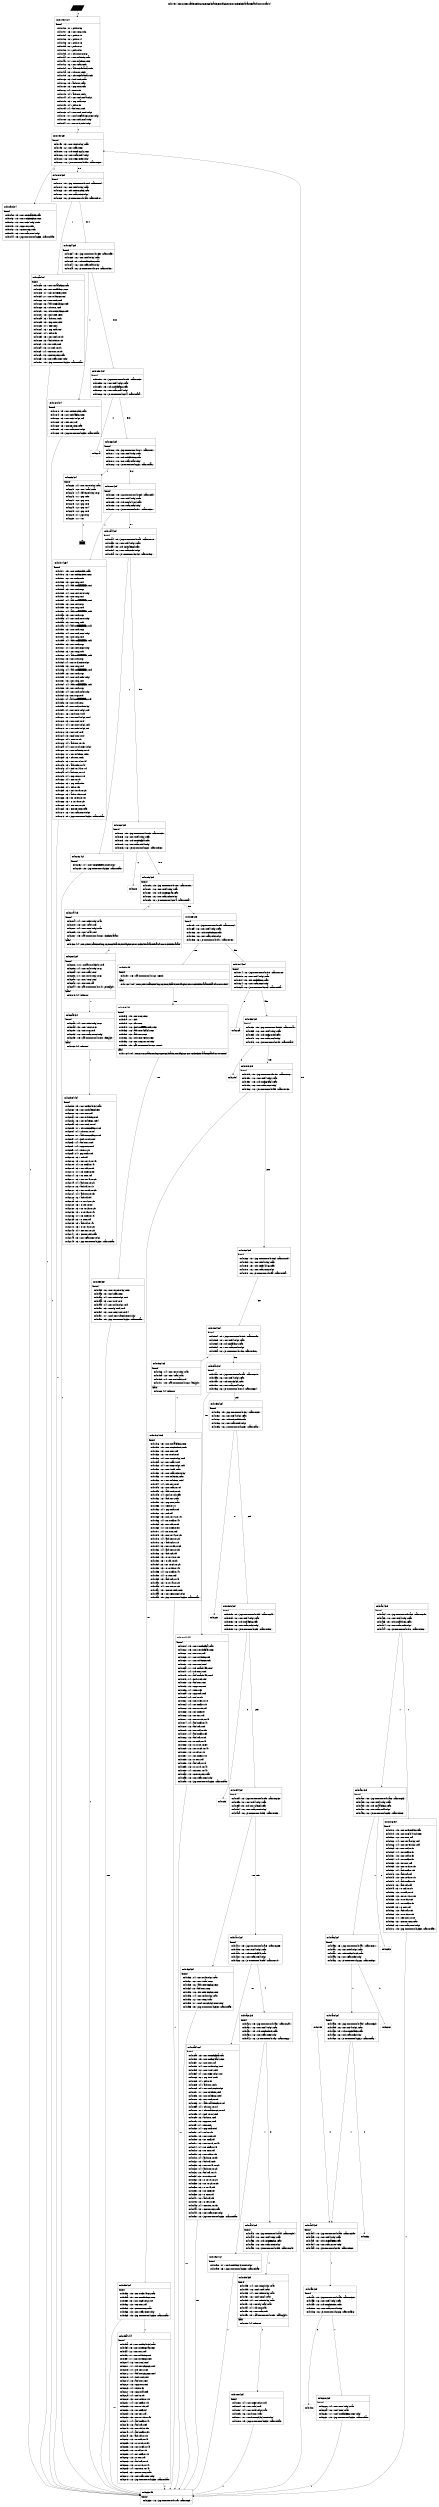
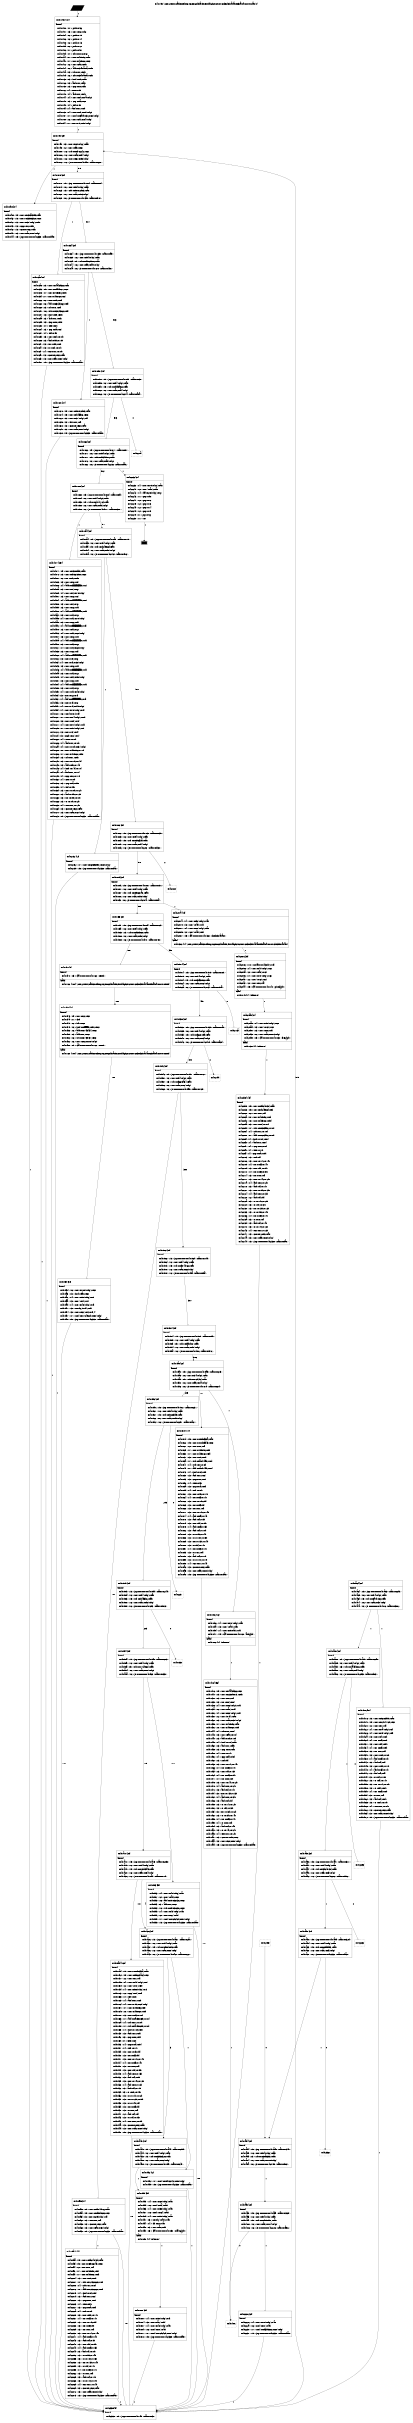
edge "0x401984 [28]" -> "0x401d06 [16]": now "0x4019a0 [28]" -> "0x401d06 [16]"
edge "0x401d16 [156]" -> "0x40233e [5]": now "0x401d16 [156]" -> "0x401b0c"
